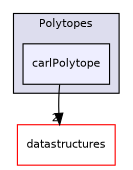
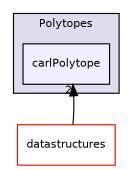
edge "carlPolytope" -> "datastructures": reversed
